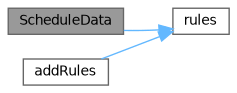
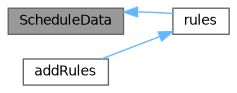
edge "ScheduleData" -> "rules": reversed
